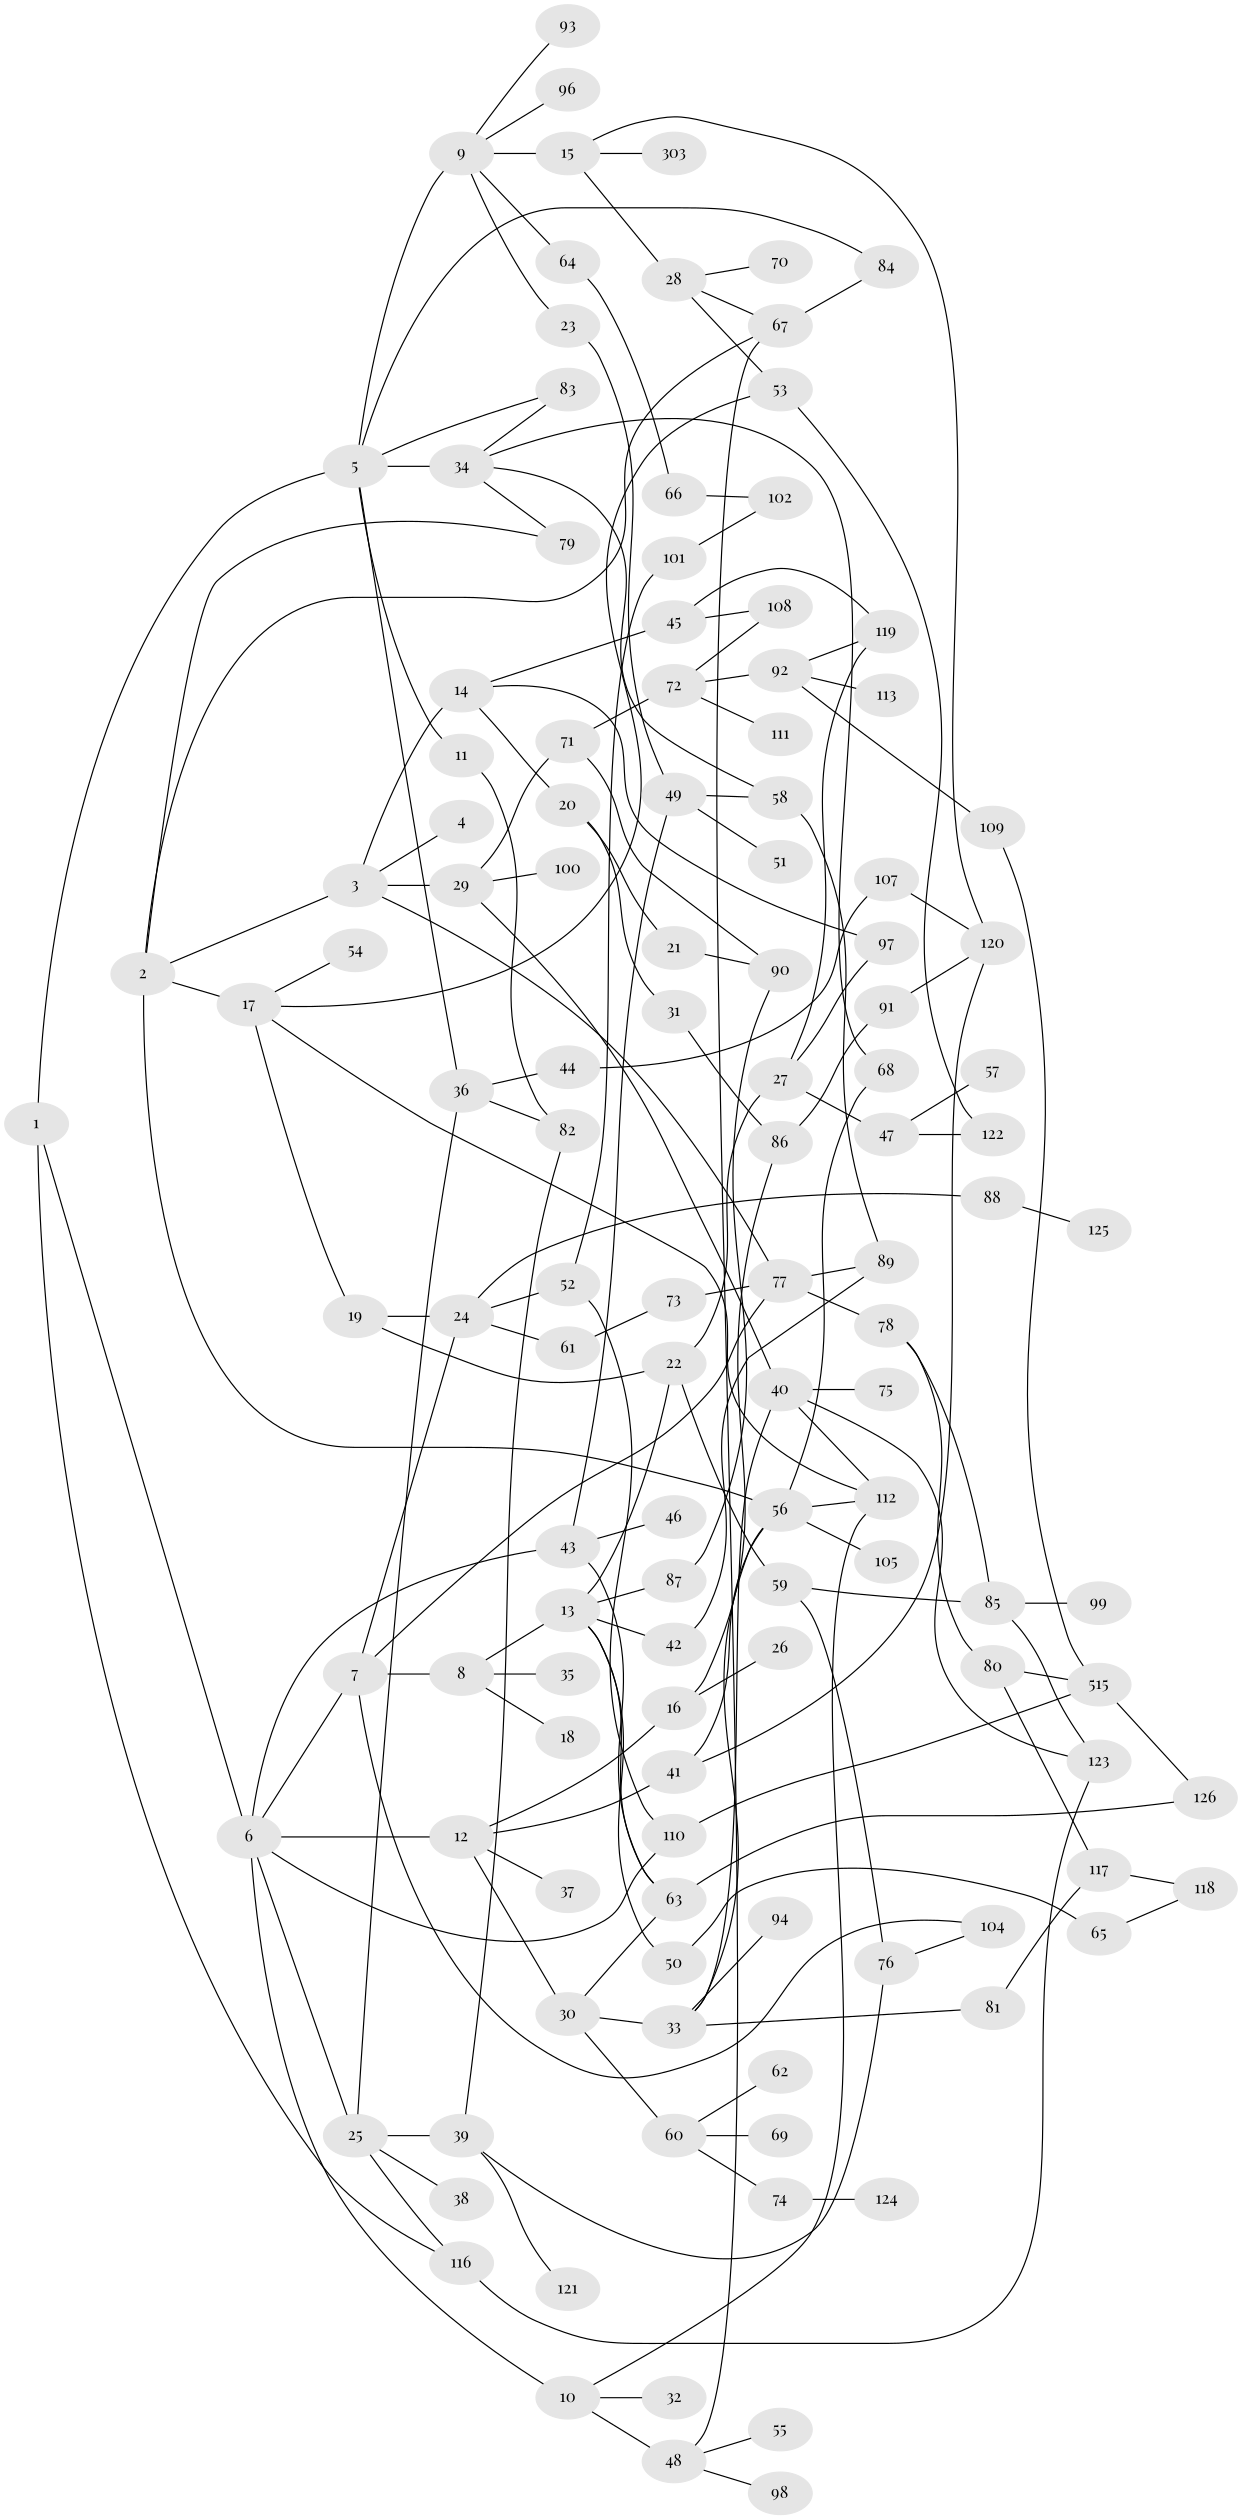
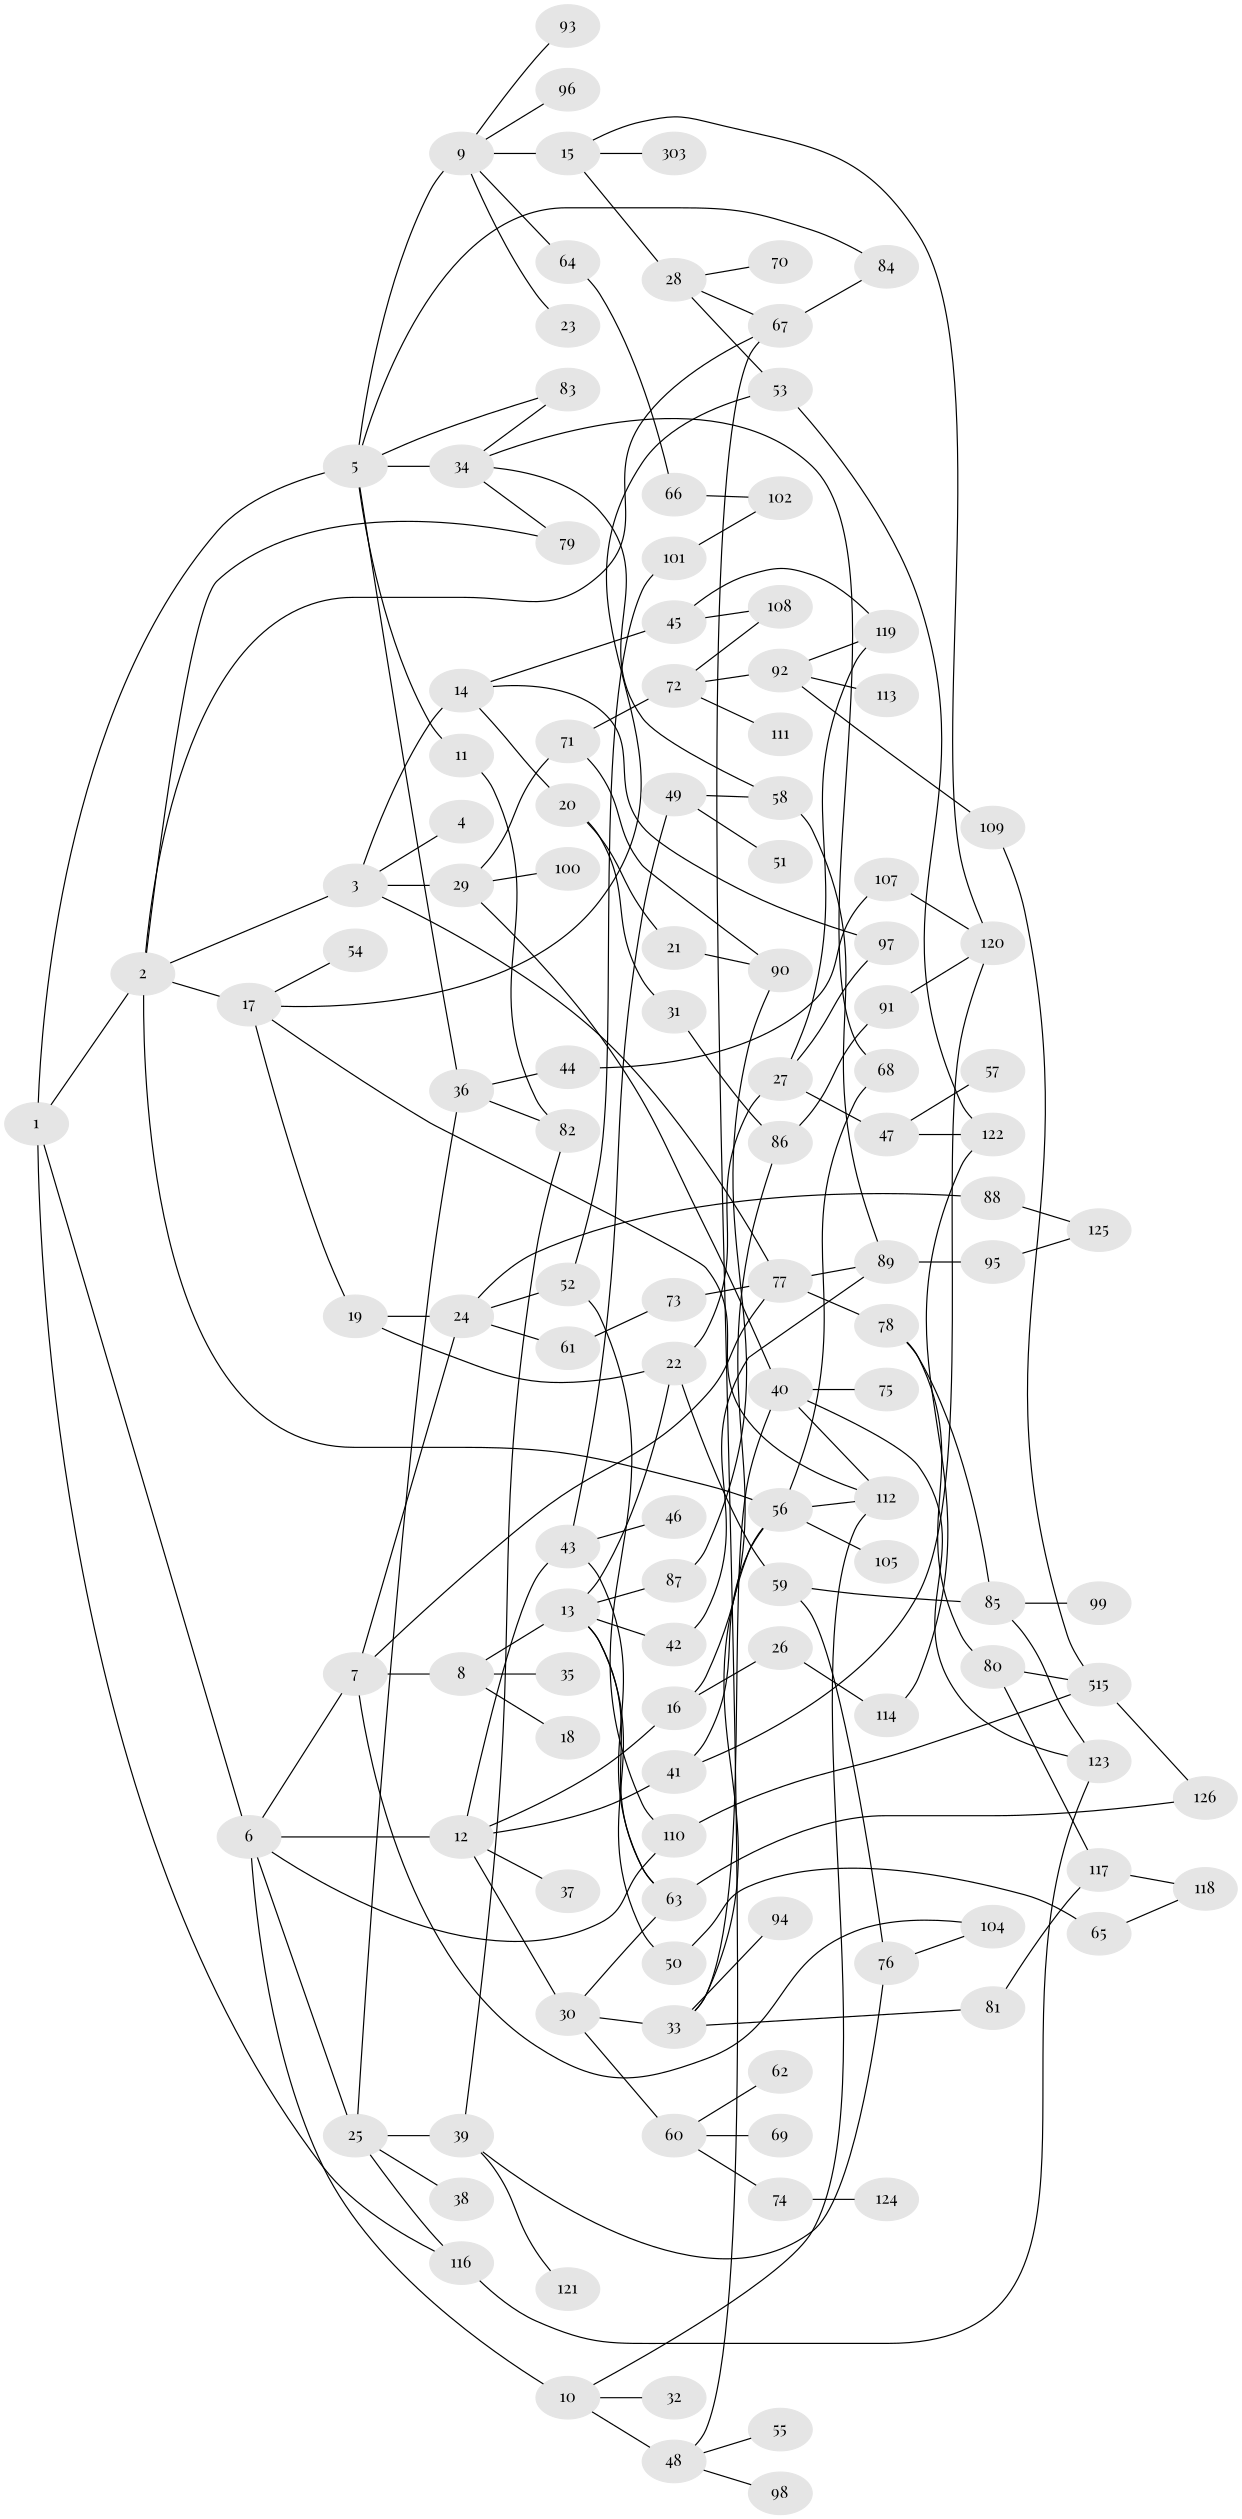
edge "23" -- "49": removed
edge "2" -- "1": added
node "95": added
edge "43" -- "6": now "43" -- "12"
node "114": added
